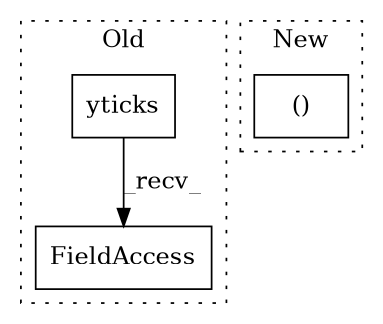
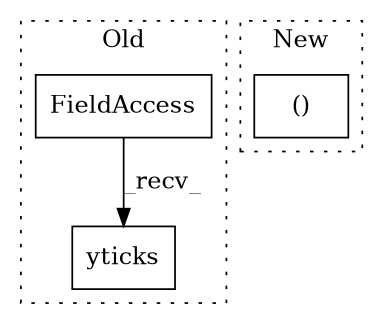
edge "yticks" -> "FieldAccess": reversed
